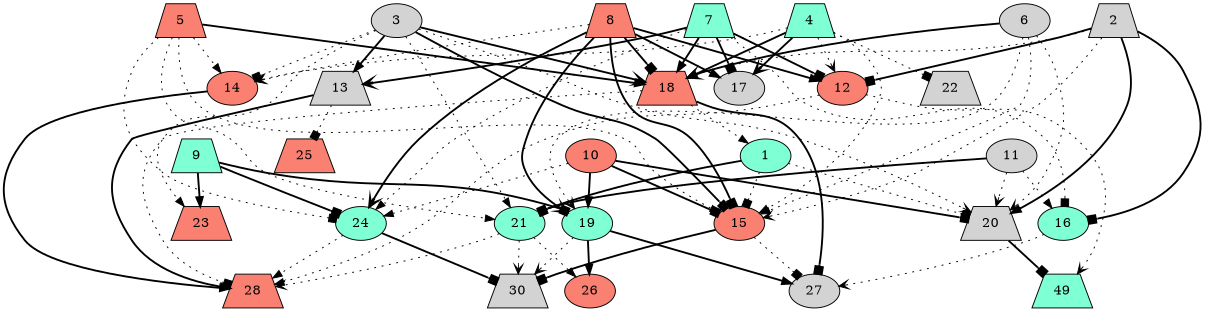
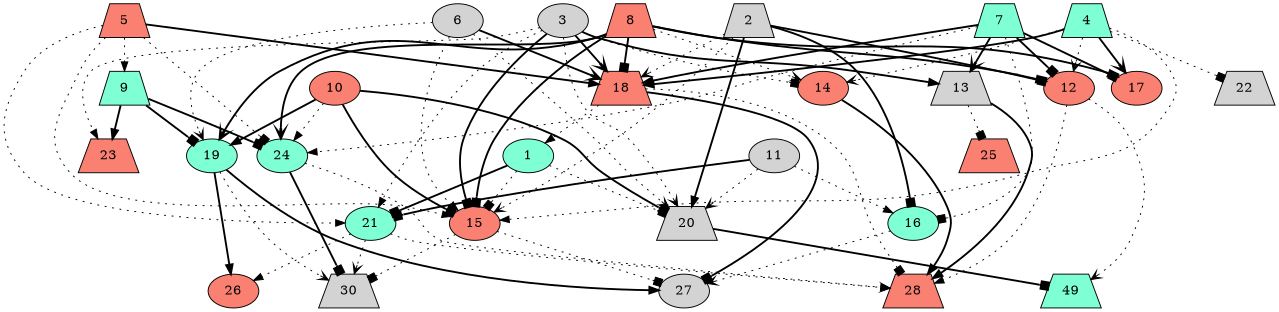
edge "5" -> "14": now "5" -> "9"
node "17": fillcolor lightgrey -> salmon
edge "15" -> "30": style bold -> dotted
